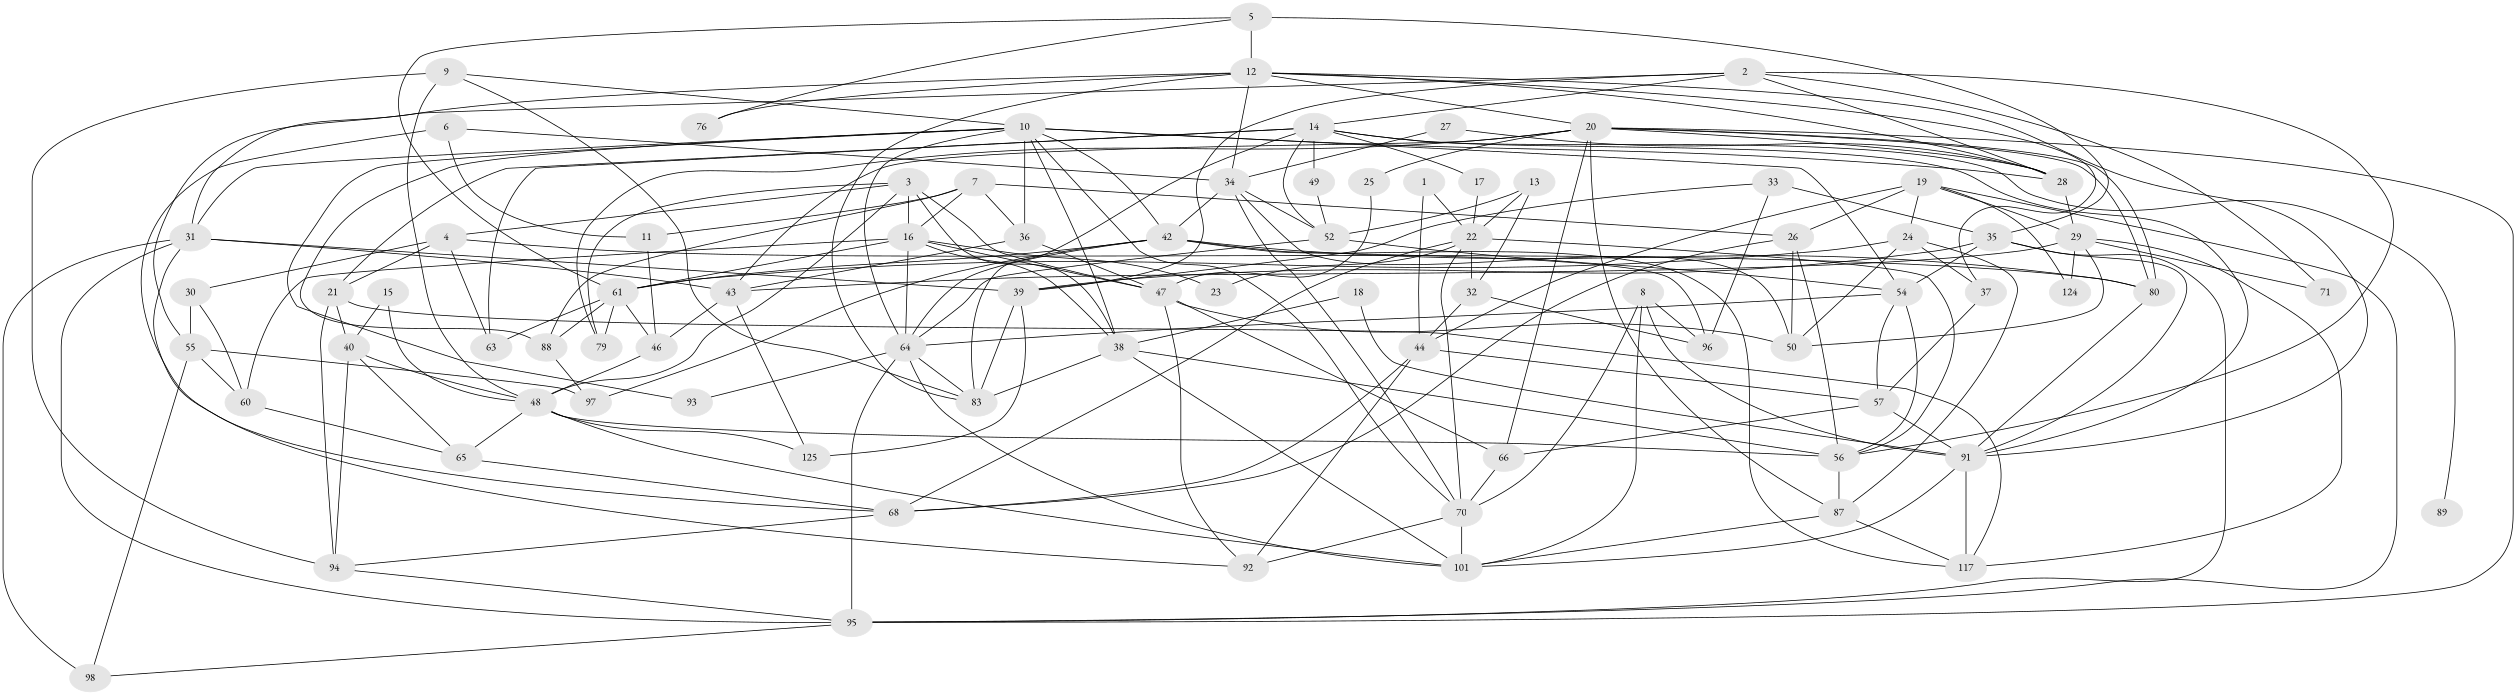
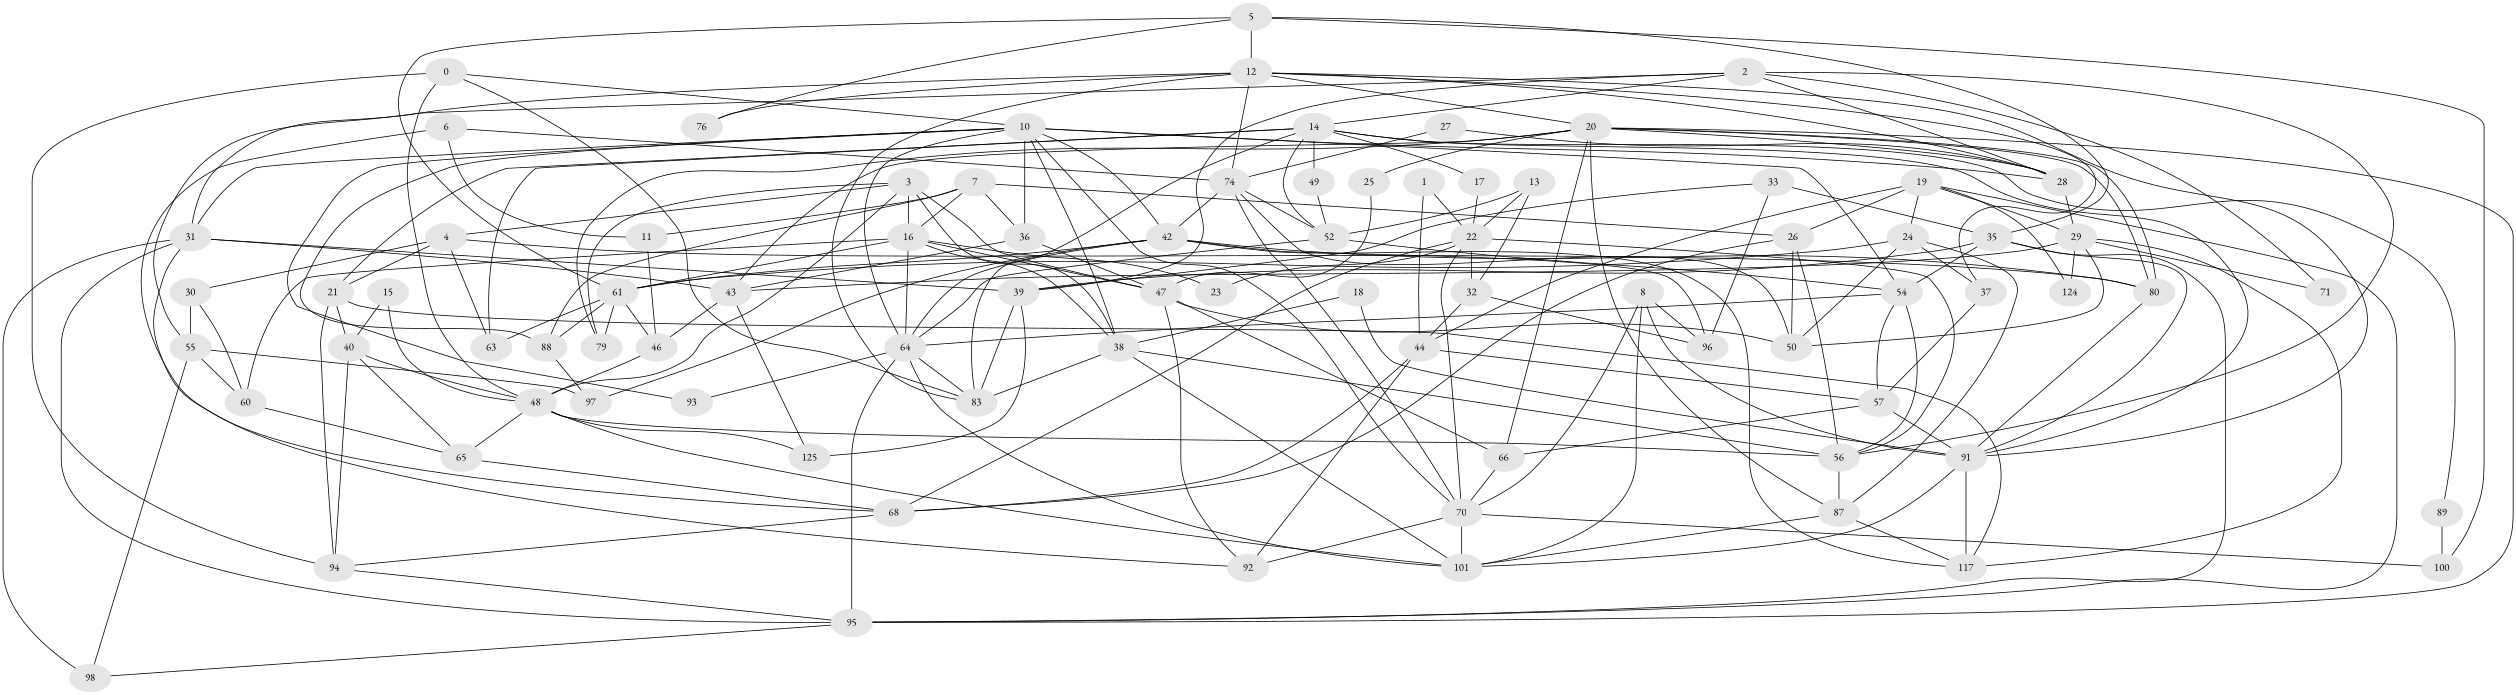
node "9": label "9" -> "0"
node "34": label "34" -> "74"
node "100": added
